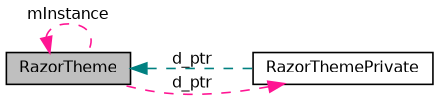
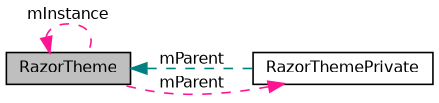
edge "RazorThemePrivate" -> "RazorTheme": label "d_ptr" -> "mParent"
edge "RazorTheme" -> "RazorThemePrivate": label "d_ptr" -> "mParent"
